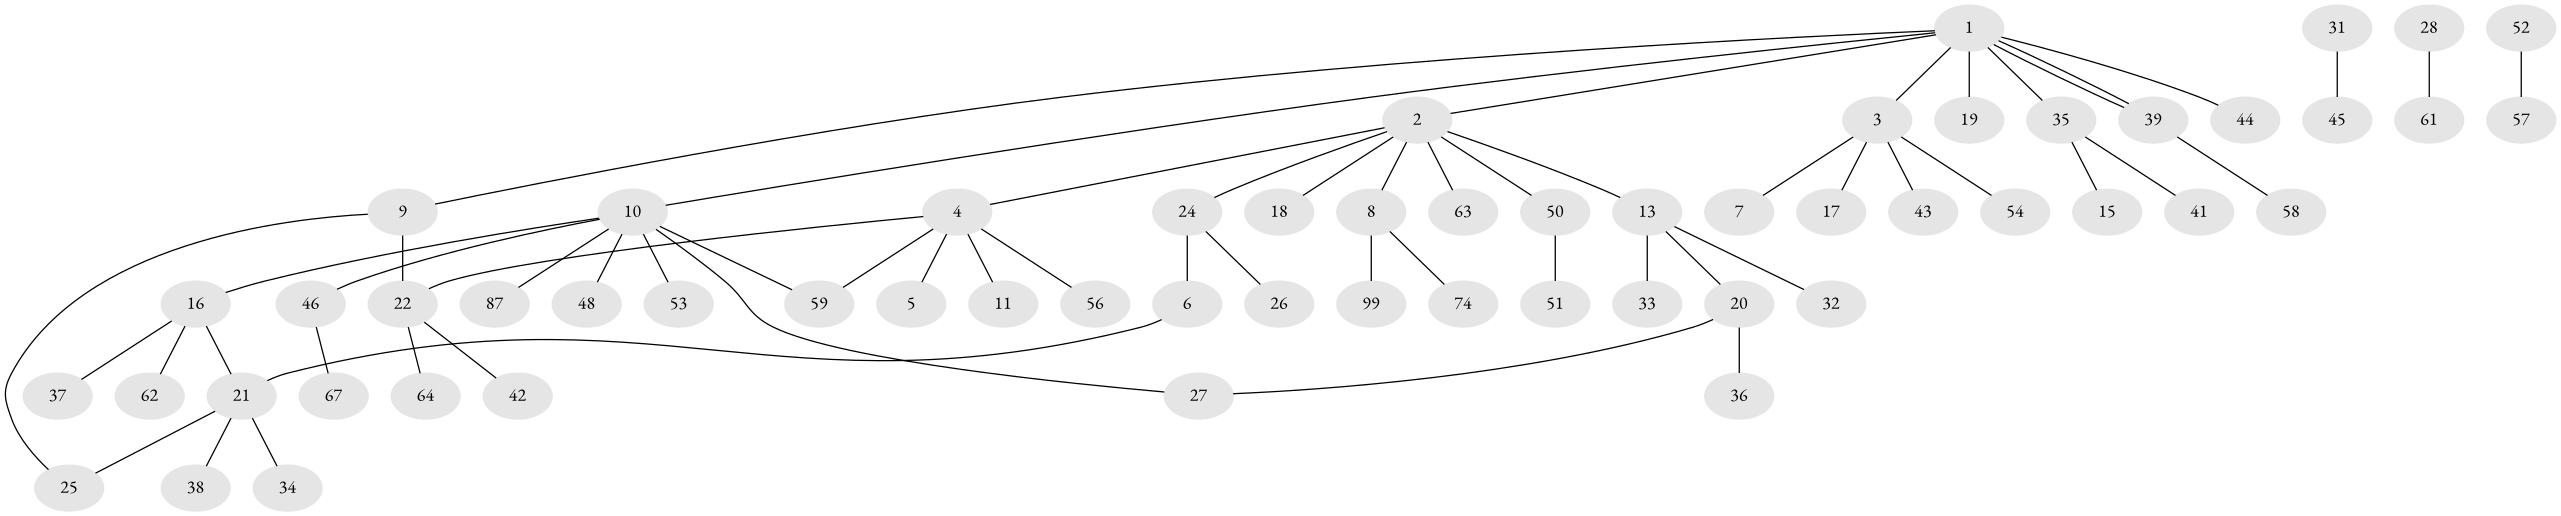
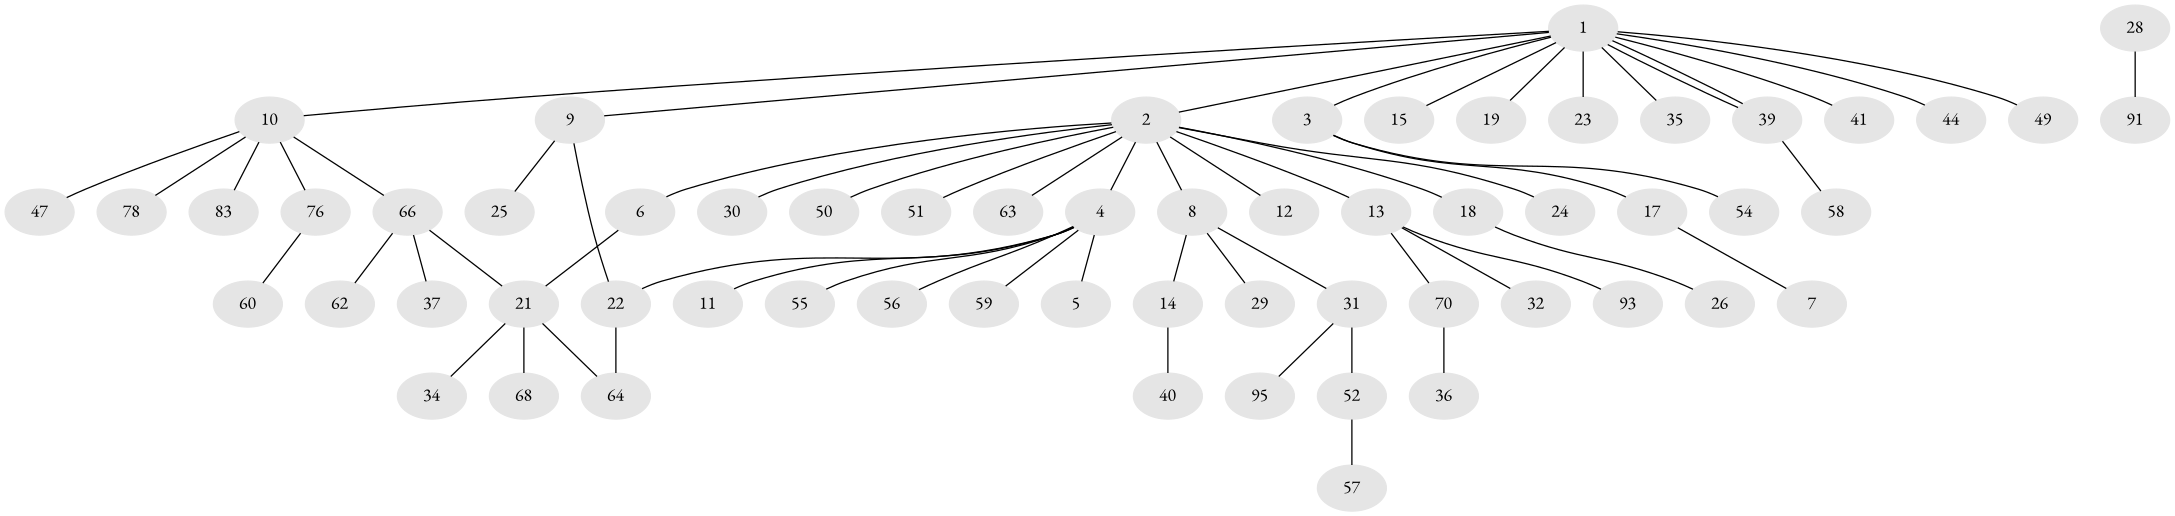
node "23": added
node "49": added
node "45": label "45" -> "95"
node "61": label "61" -> "91"
edge "3" -- "7": now "17" -- "7"
edge "35" -- "15": now "1" -- "15"
edge "35" -- "41": now "1" -- "41"
node "30": added
node "12": added
node "43": removed
edge "10" -- "59": removed
edge "24" -- "6": now "2" -- "6"
edge "24" -- "26": now "18" -- "26"
edge "8" -- "31": added
edge "50" -- "51": now "2" -- "51"
node "16": label "16" -> "66"
node "46": label "46" -> "76"
node "87": label "87" -> "47"
node "48": label "48" -> "78"
node "53": label "53" -> "83"
node "55": added
node "99": label "99" -> "29"
node "74": label "74" -> "14"
node "33": label "33" -> "93"
node "20": label "20" -> "70"
edge "31" -- "52": added
node "67": label "67" -> "60"
node "42": removed
node "40": added
node "27": removed
edge "21" -- "25": now "21" -- "64"
node "38": label "38" -> "68"
